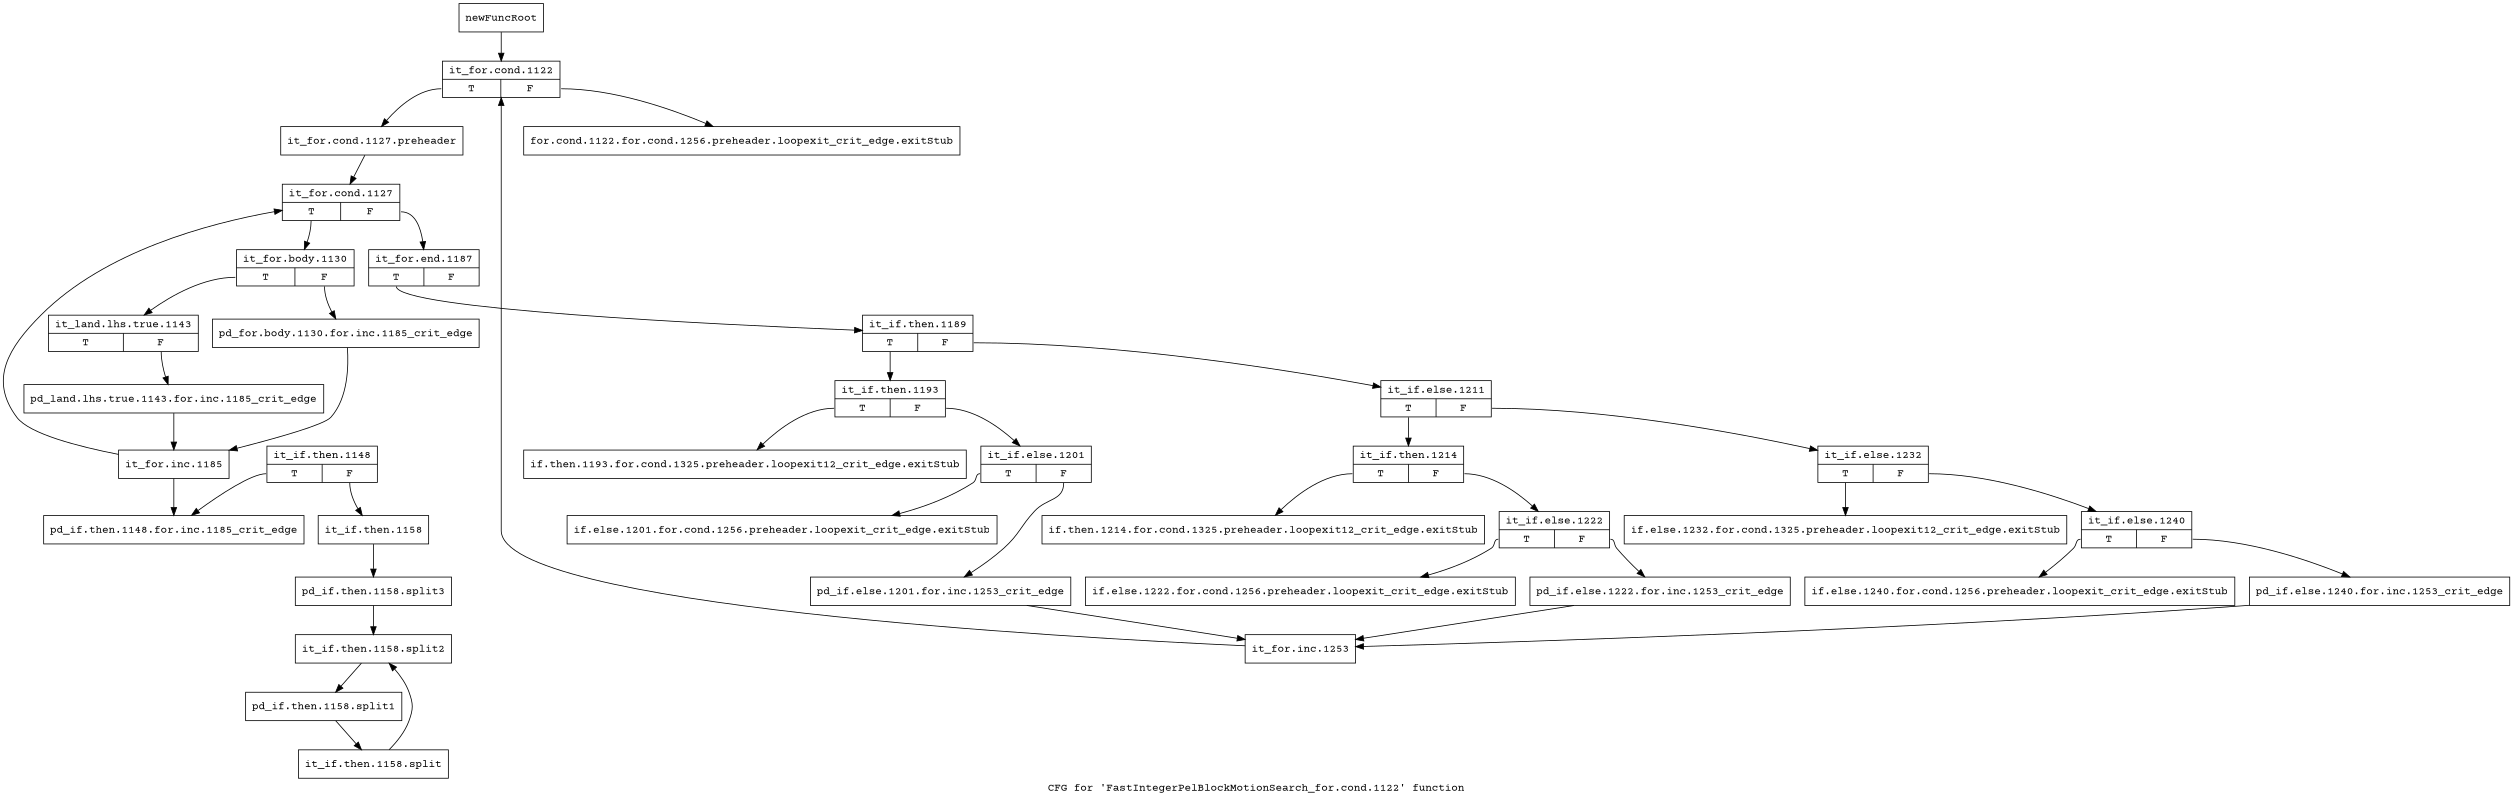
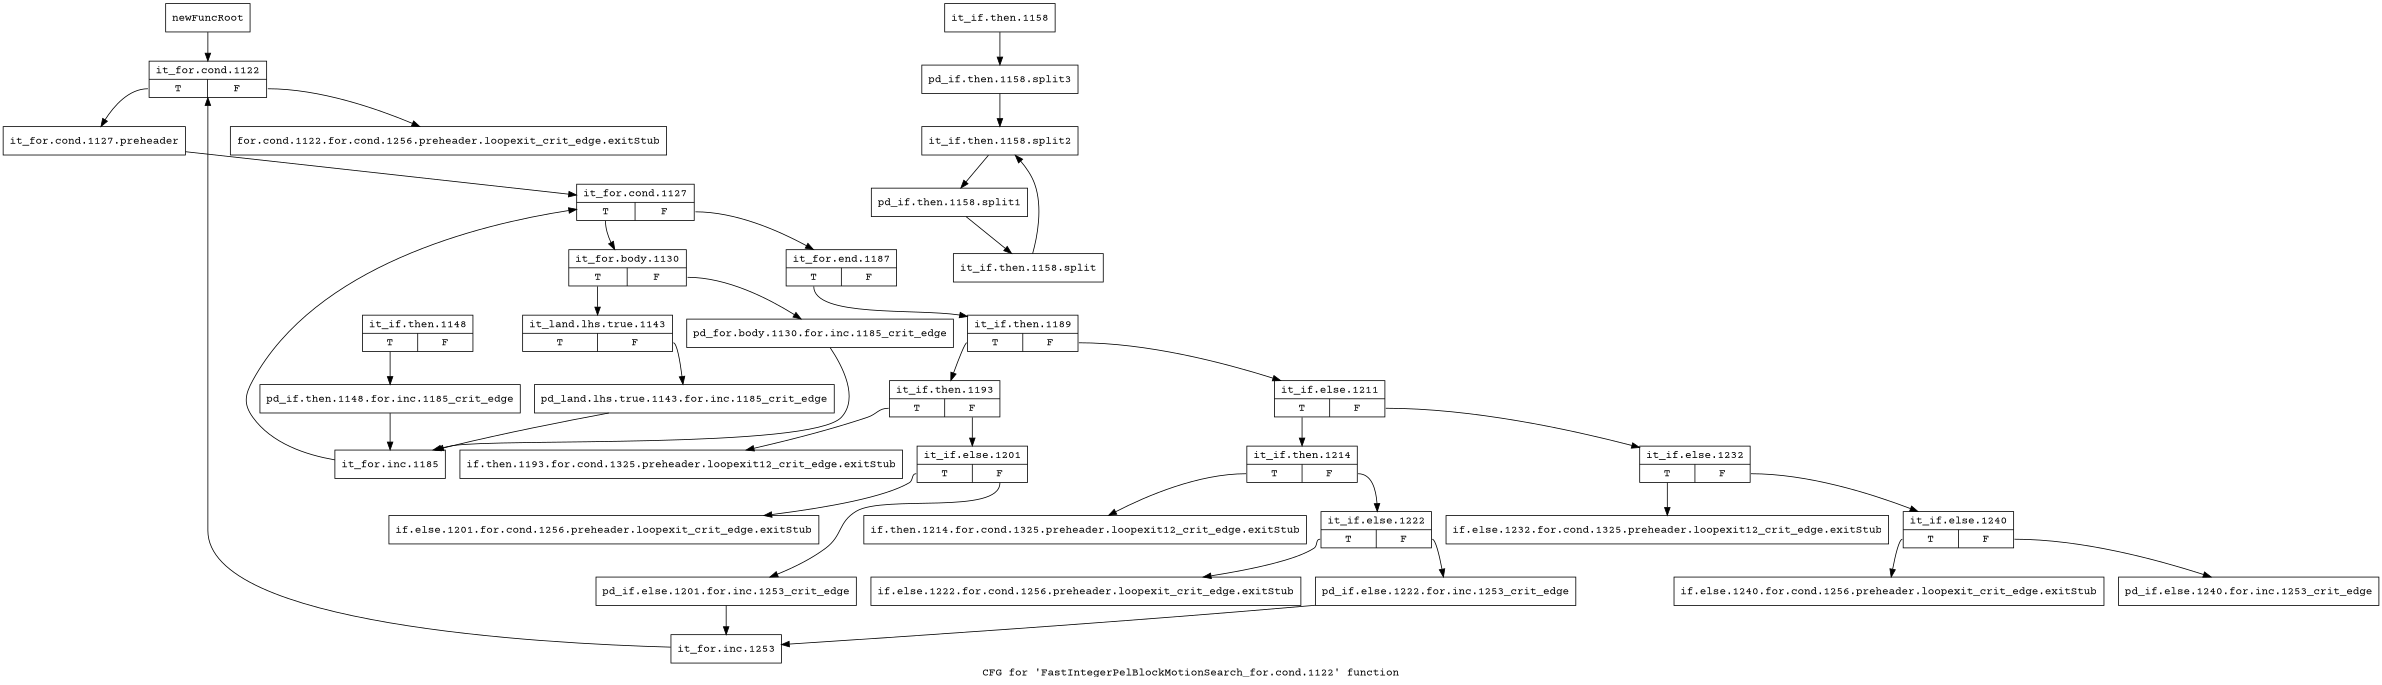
edge "it_for.inc.1185" -> "pd_if.then.1148.for.inc.1185_crit_edge": reversed
edge "it_if.then.1148" -> "it_if.then.1158": removed
edge "pd_if.else.1240.for.inc.1253_crit_edge" -> "it_for.inc.1253": removed
